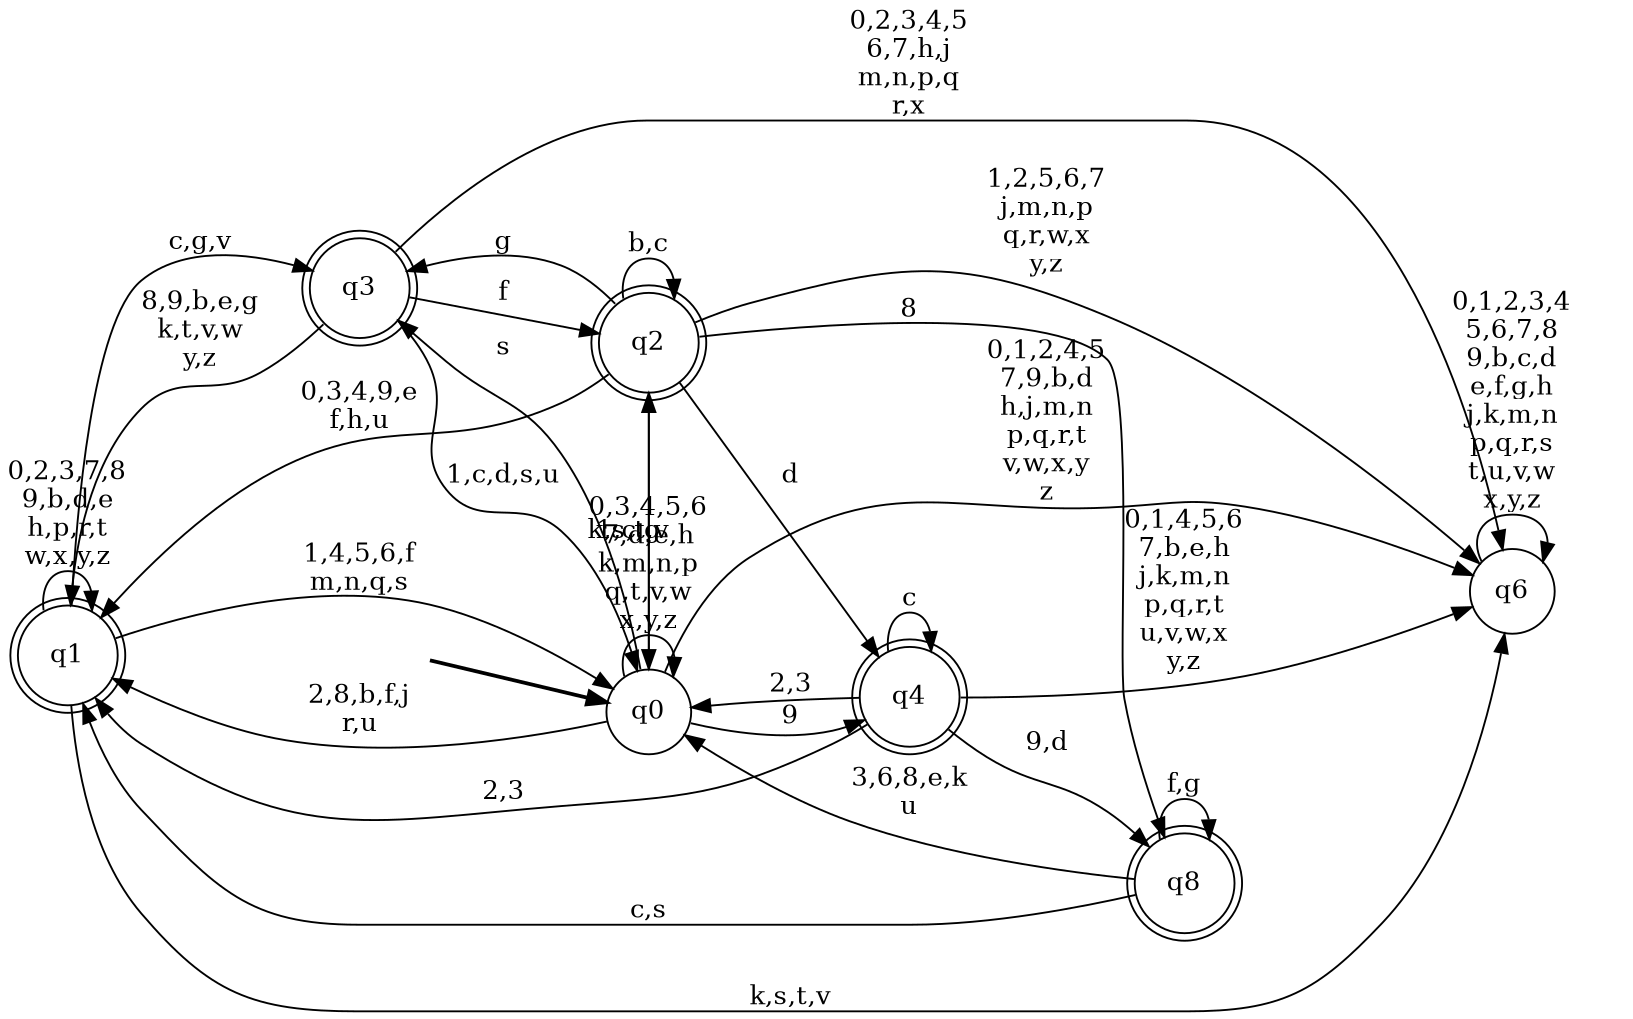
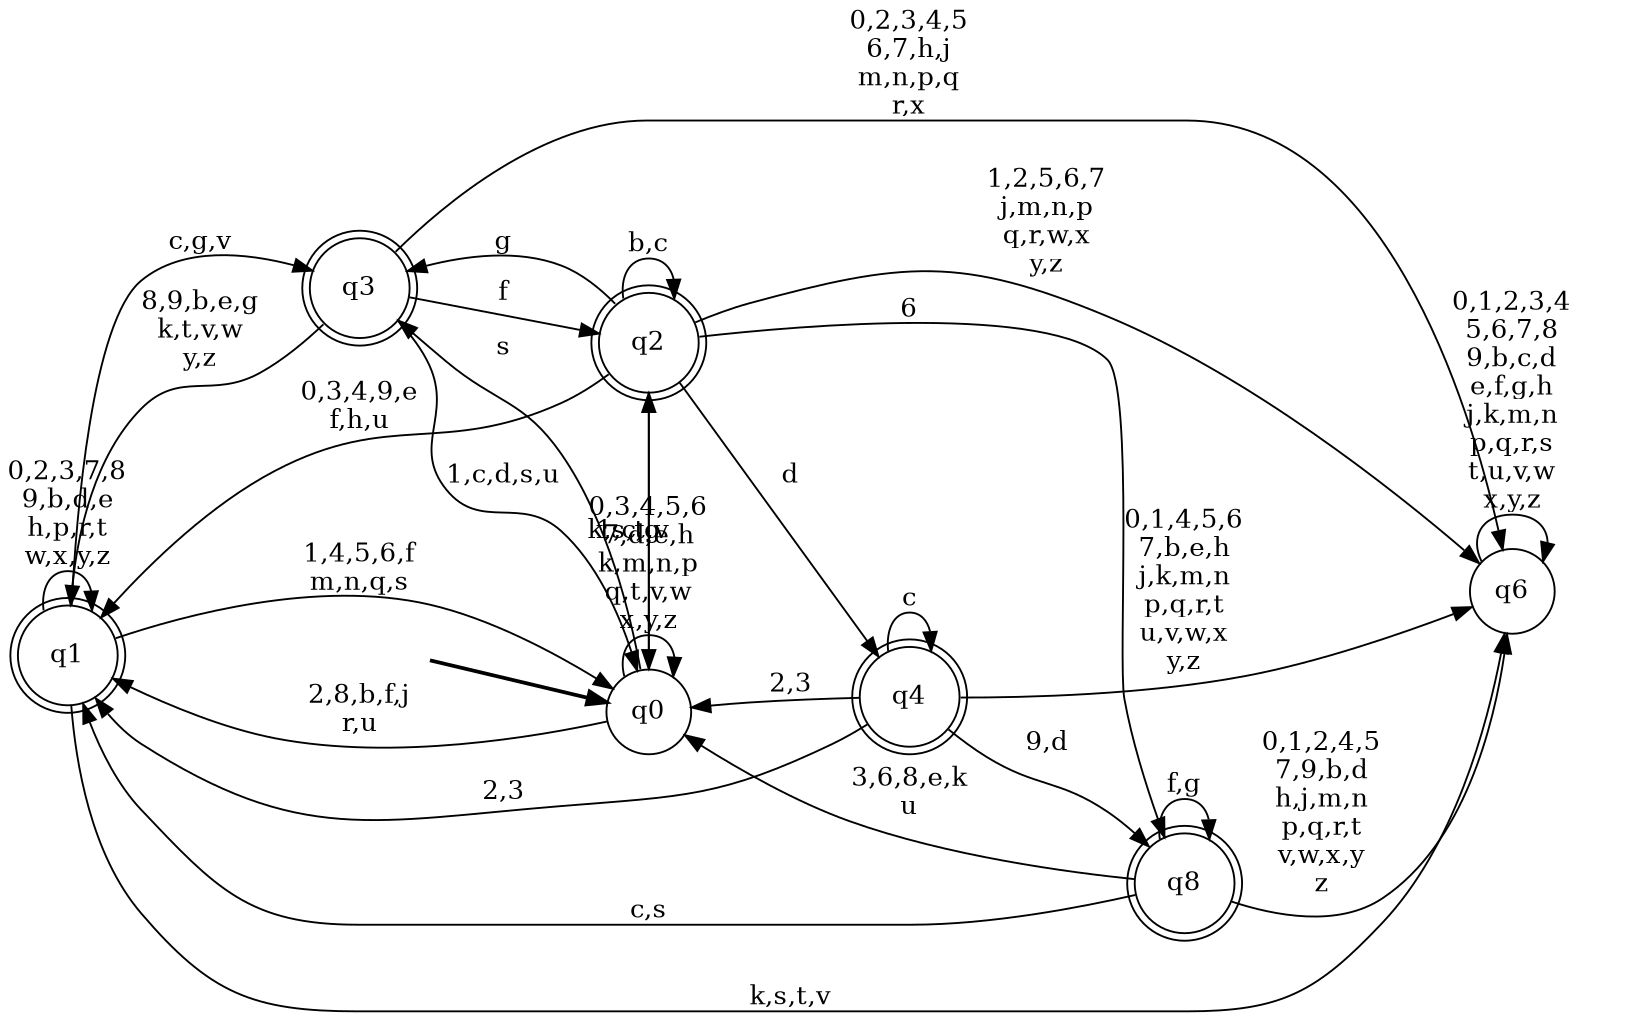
edge "q2" -> "q8": label "8" -> "6"
edge "q0" -> "q6": now "q8" -> "q6"
edge "q0" -> "q4": removed, label "9"
